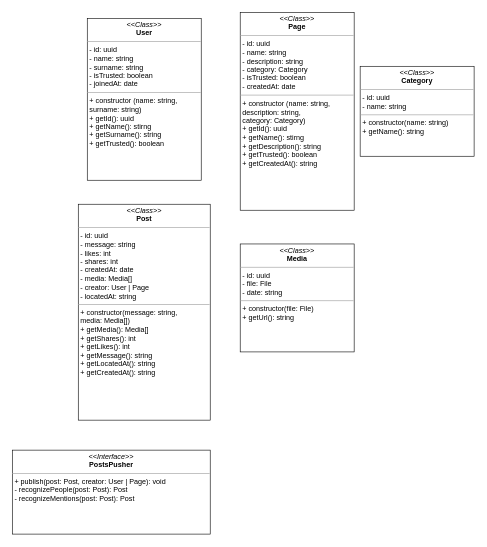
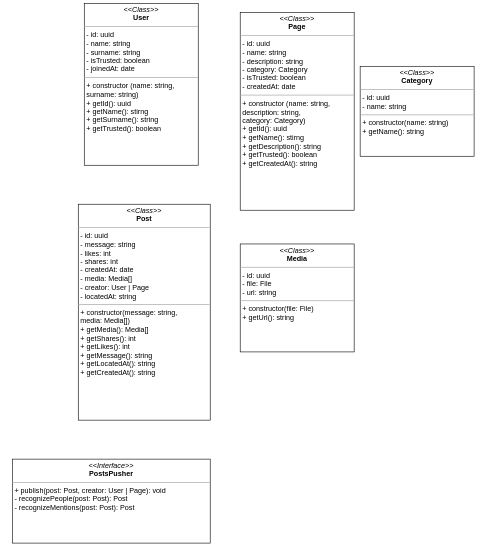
node "<<Class>> User - id: uuid - name: string - surname: string - isTrusted: boolean - joinedAt: date + constructor (name: string, surname: string) + getId(): uuid + getName(): stirng + getSurname(): string + getTrusted(): boolean": moved (144, 99) -> (141, 84)
node "<<Class>> Media - id: uuid - file: File - date: string + constructor(file: File) + getUrl(): string": label "<<Class>> Media - id: uuid - file: File - date: string + constructor(file: File) + getUrl(): string" -> "<<Class>> Media - id: uuid - file: File - url: string + constructor(file: File) + getUrl(): string"
node "<<Interface>> PostsPusher + publish(post: Post, creator: User | Page): void - recognizePeople(post: Post): Post - recognizeMentions(post: Post): Post": moved (111, 492) -> (111, 501)
